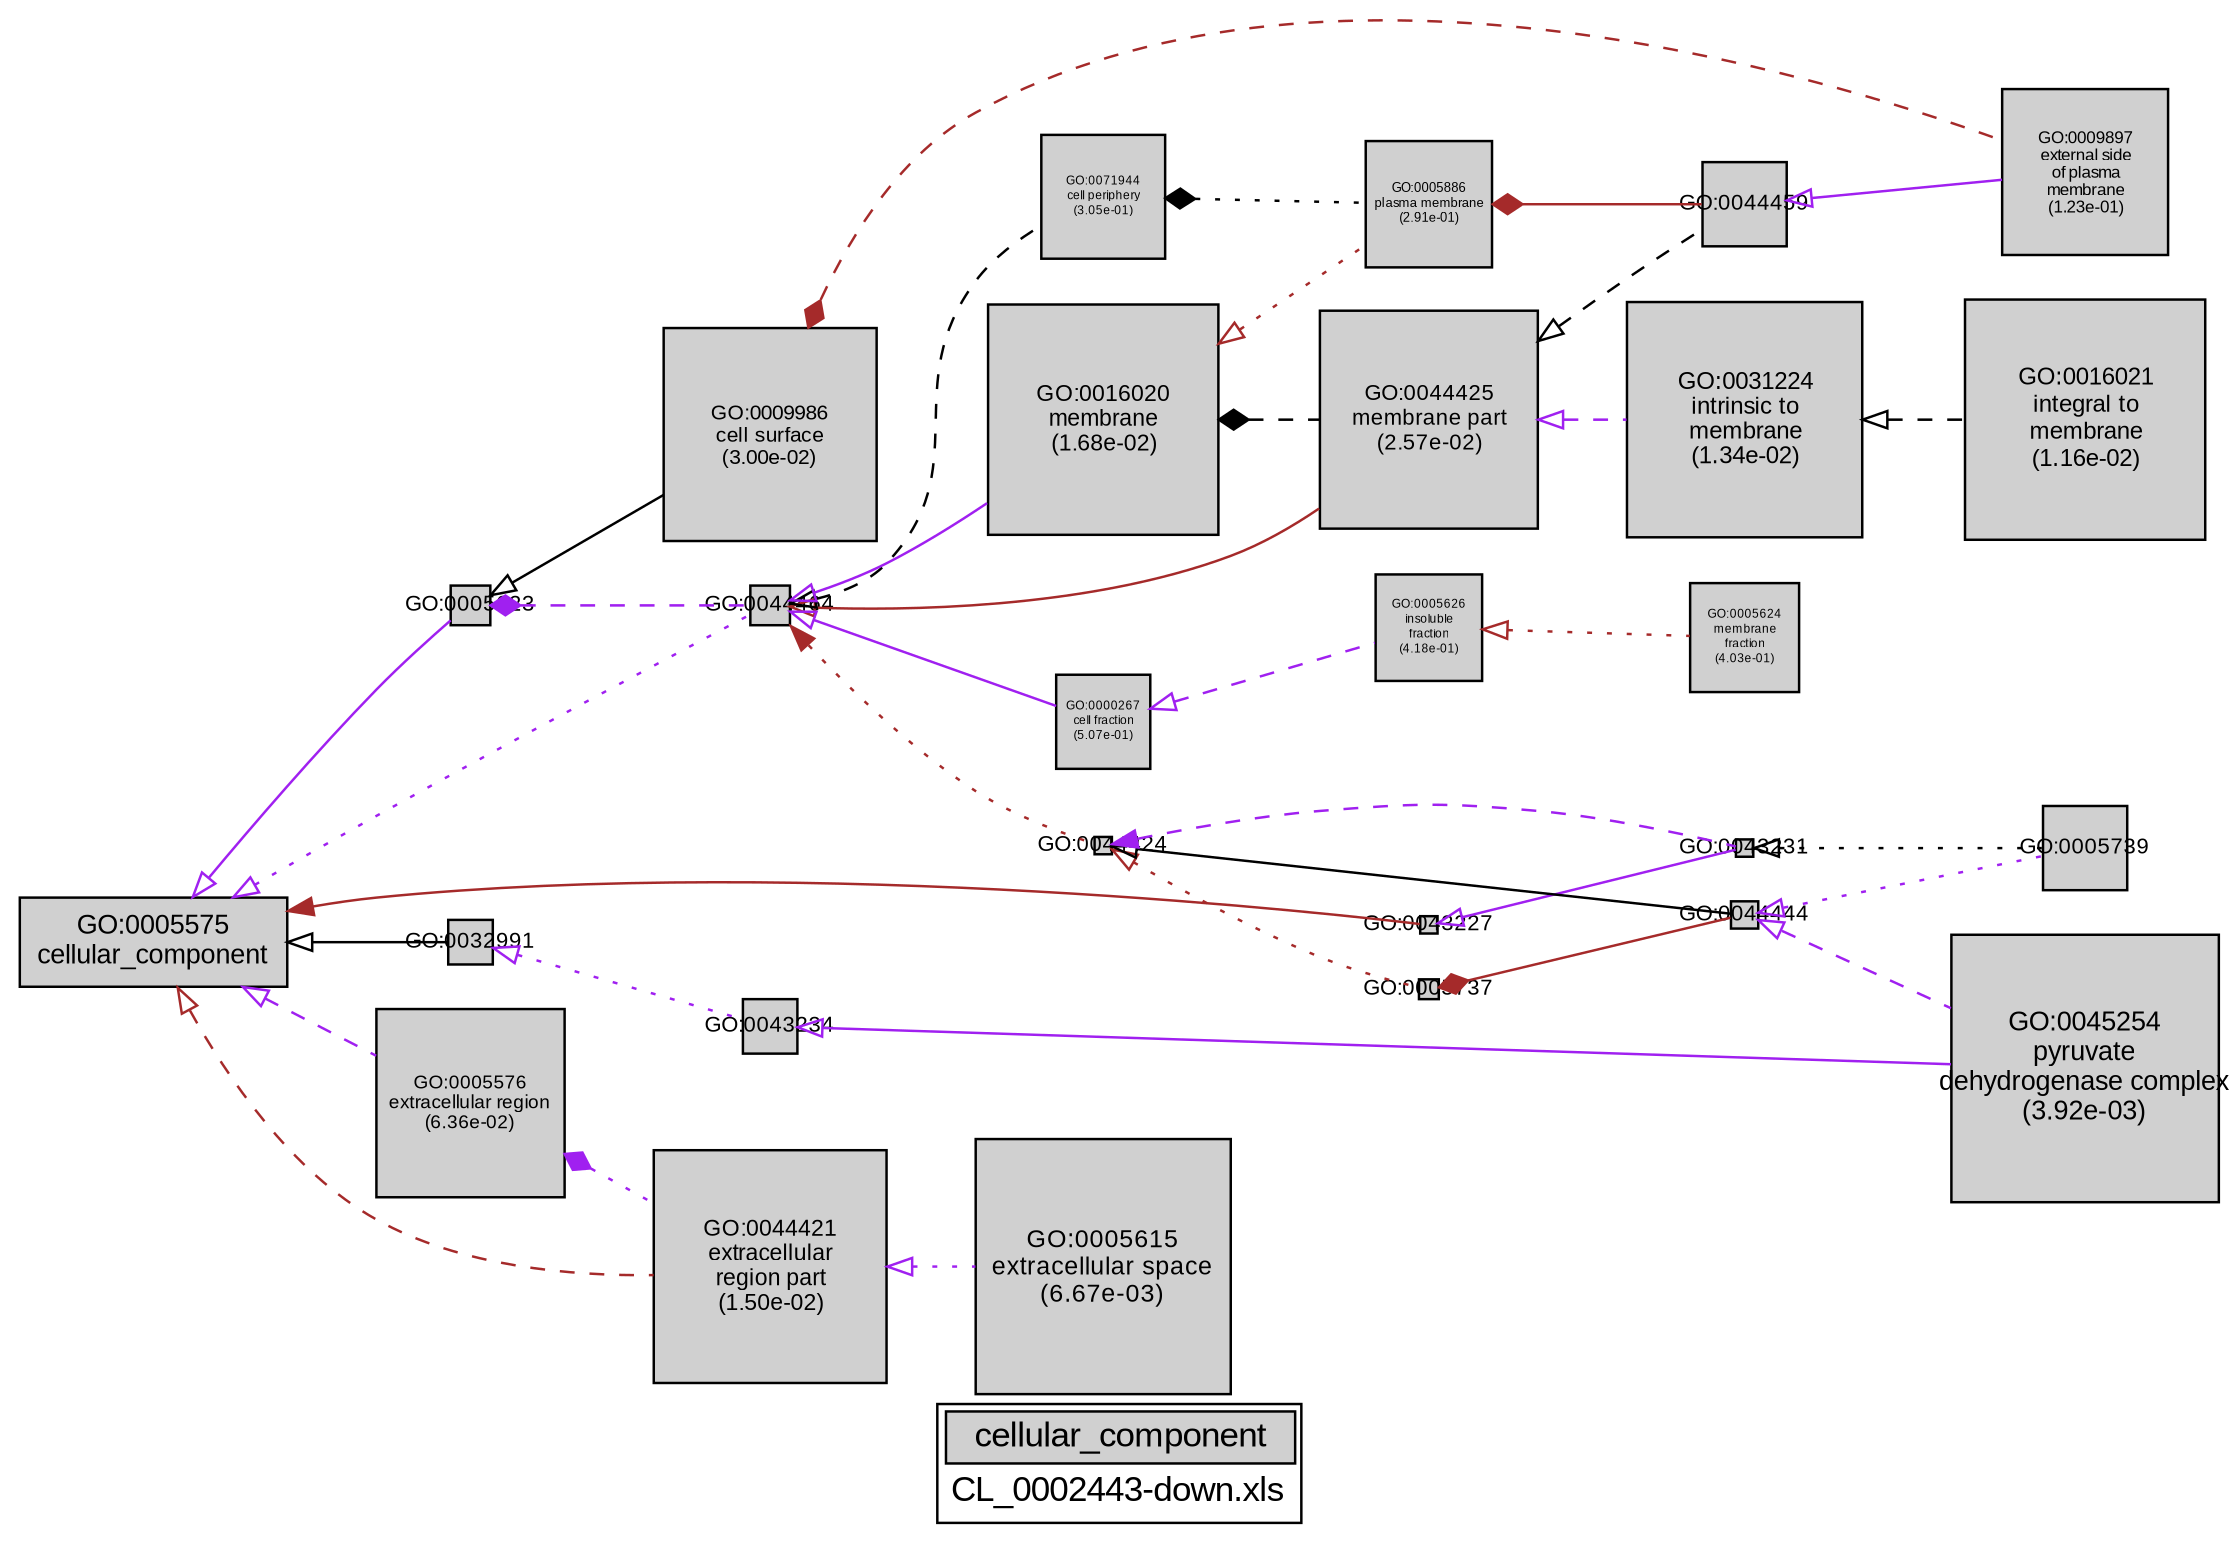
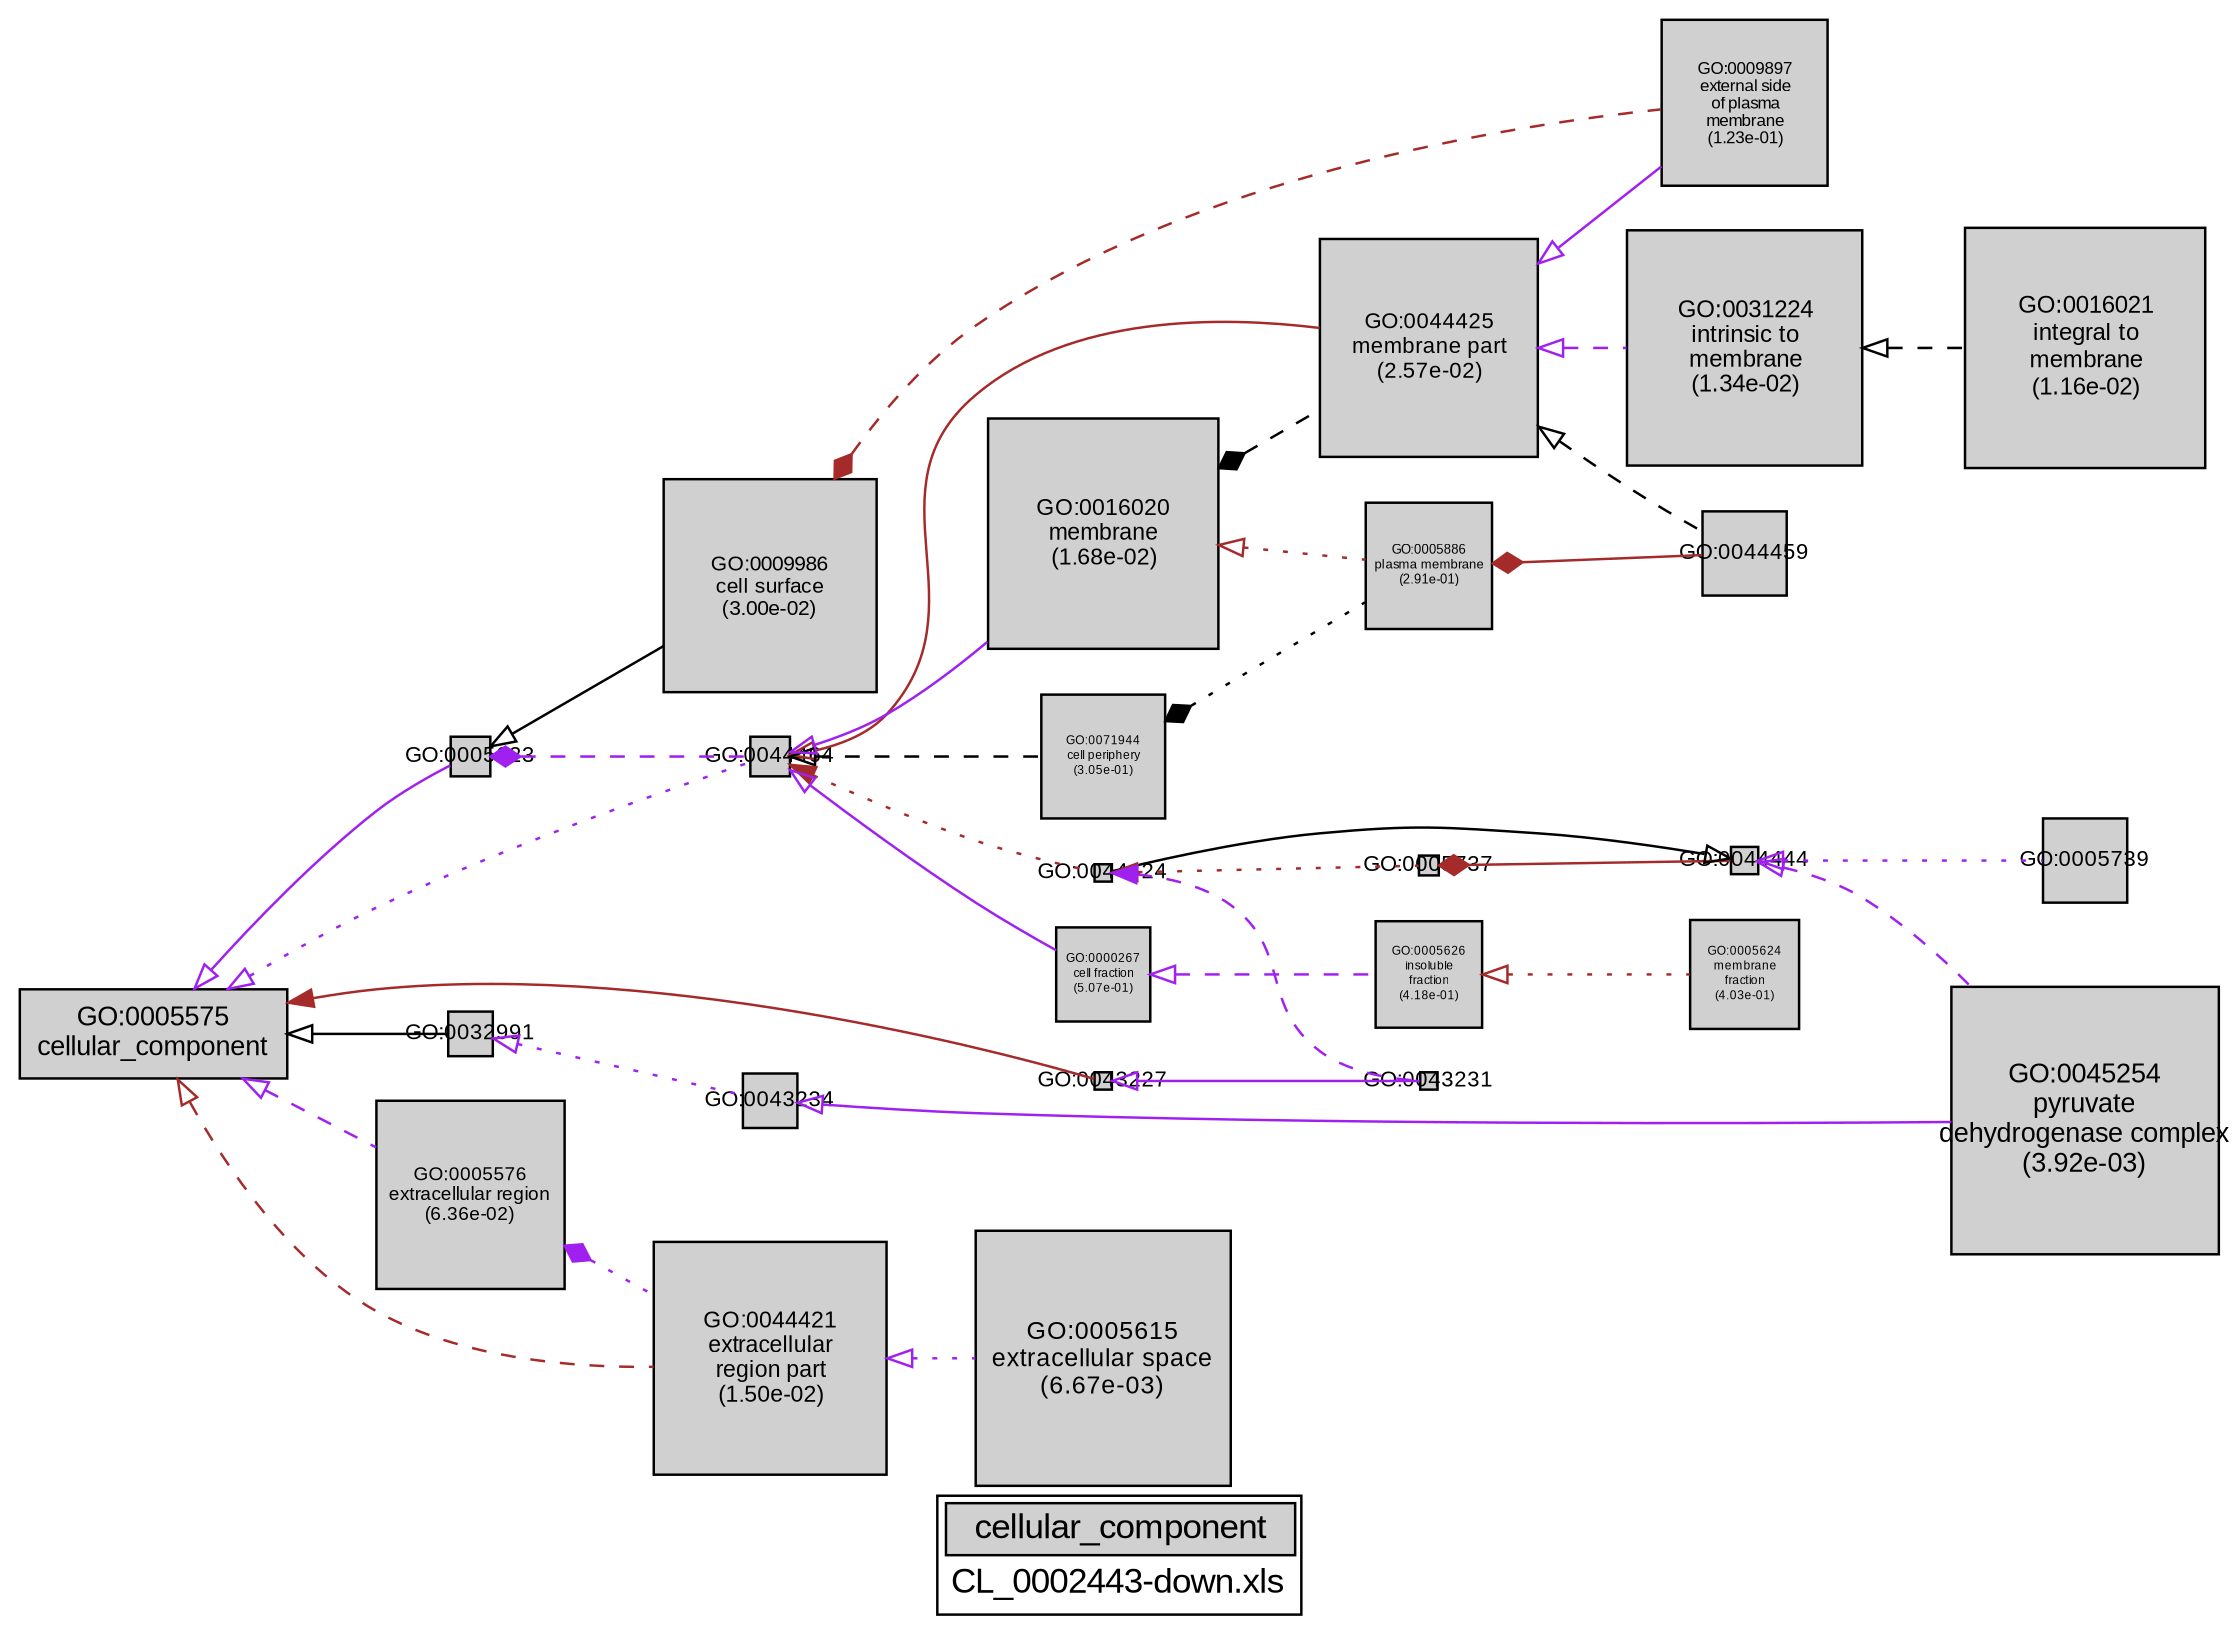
edge "GO:0009897" -> "GO:0044459": now "GO:0009897" -> "GO:0044425"
edge "GO:0005739" -> "GO:0043231": removed
edge "GO:0044444" -> "GO:0044424": reversed
